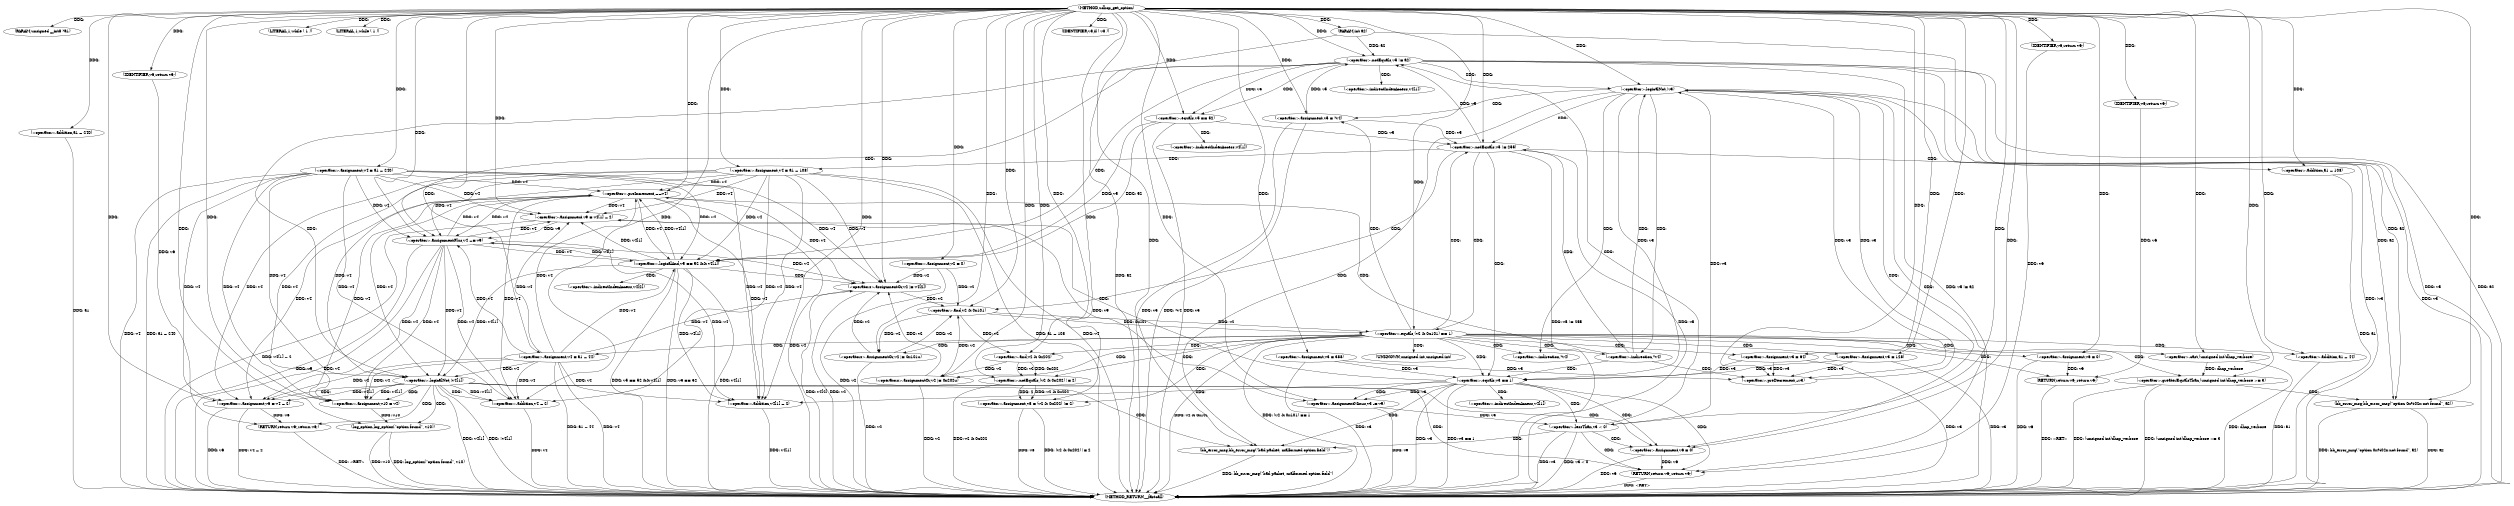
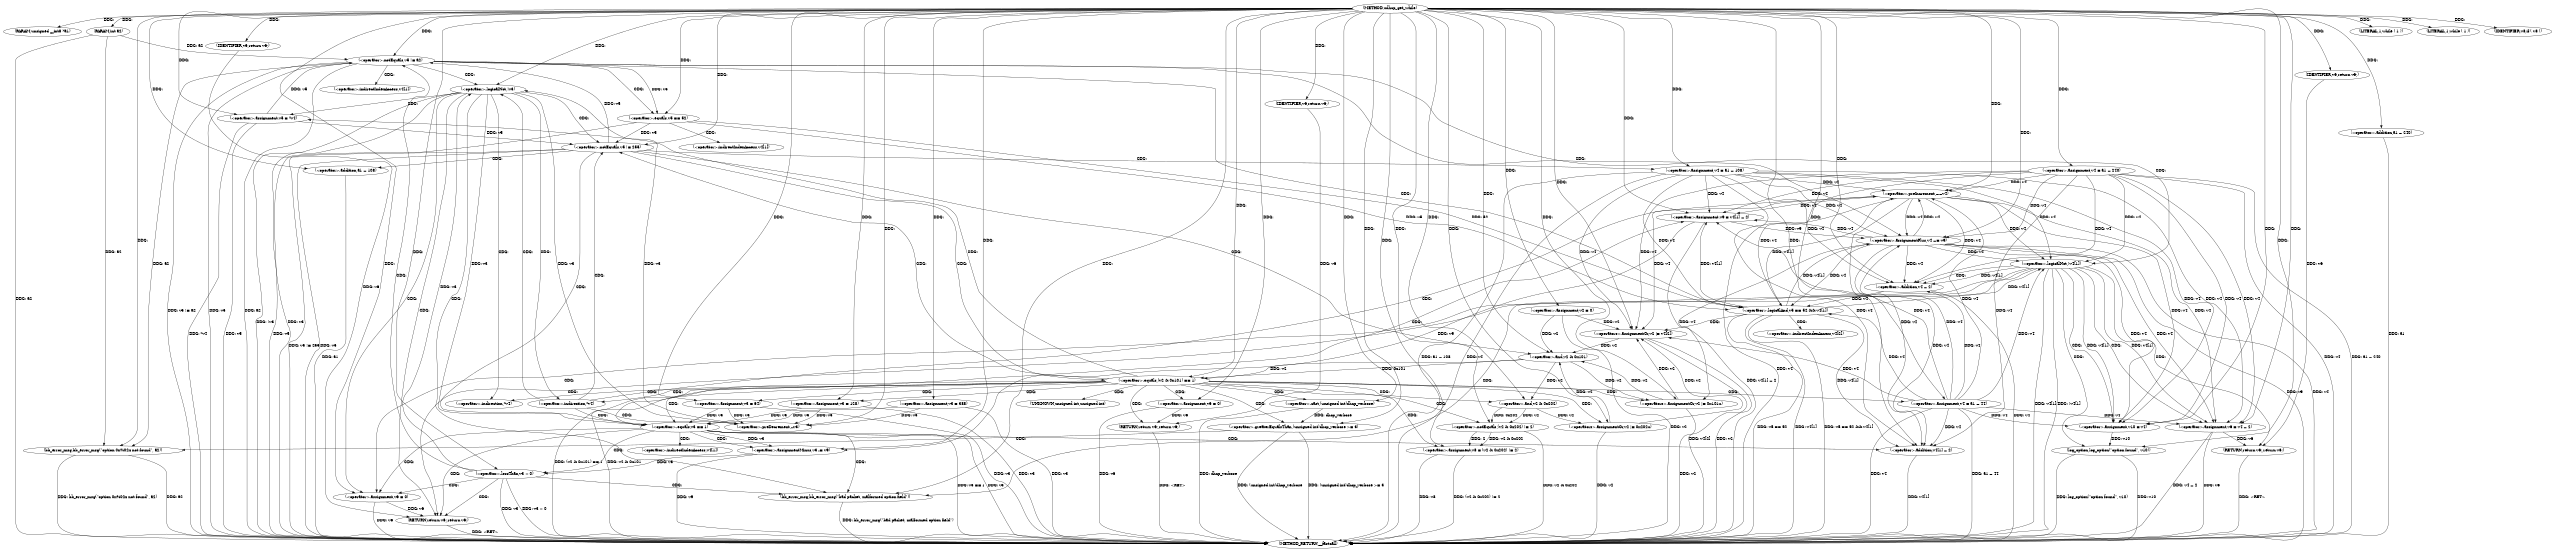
node "(METHOD,udhcp_get_option)": label "(METHOD,udhcp_get_option)" -> "(METHOD,udhcp_get_while)"
edge "(<operator>.preIncrement,++v4)" -> "(<operator>.logicalAnd,v5 == 52 && v4[1])": now "(<operator>.addition,v4 + 2)" -> "(<operator>.logicalAnd,v5 == 52 && v4[1])"
edge "(<operator>.assignmentPlus,v4 += v9)" -> "(<operators>.assignmentOr,v2 |= v4[2])": now "(<operator>.assignmentPlus,v4 += v9)" -> "(<operators>.assignmentOr,v2 |= 0x101u)"
node "(<operator>.addition,a1 + 44)": removed
